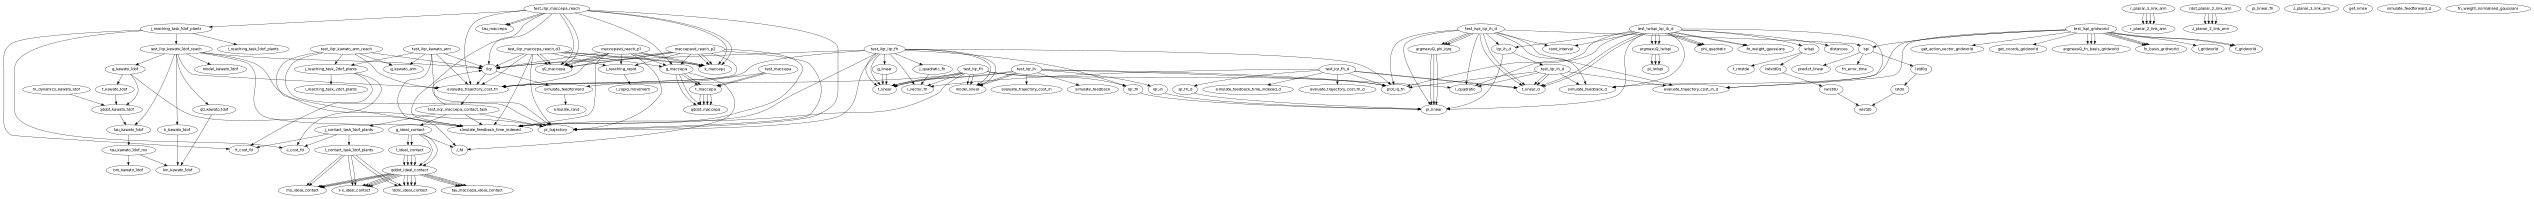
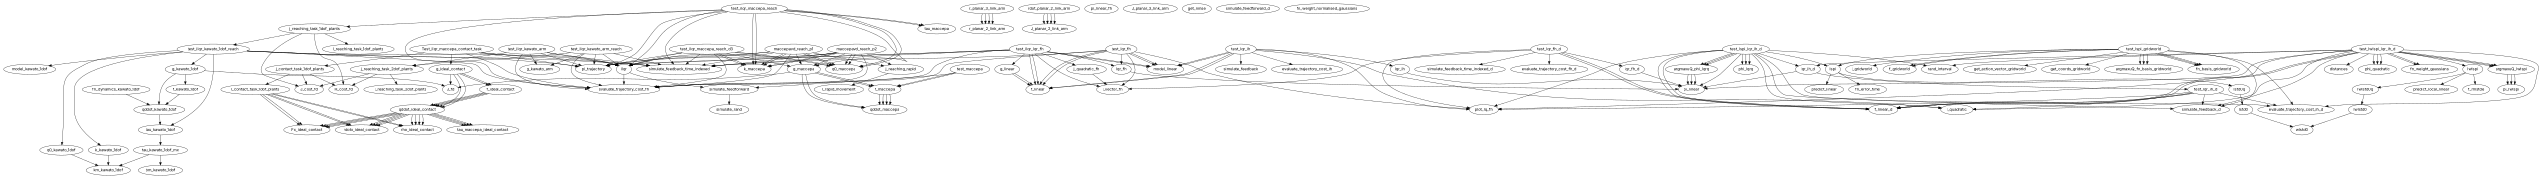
edge "test_ilqr_lqr_fh" -> "plot_lq_fh": removed
edge "test_ilqr_maccepa_reach_d3" -> "j_reaching_rapid": removed
node "phi_lqrq": added
node "predict_local_linear": added
edge "evaluate_trajectory_cost_fh" -> "Test_ilqr_maccepa_contact_task": reversed
